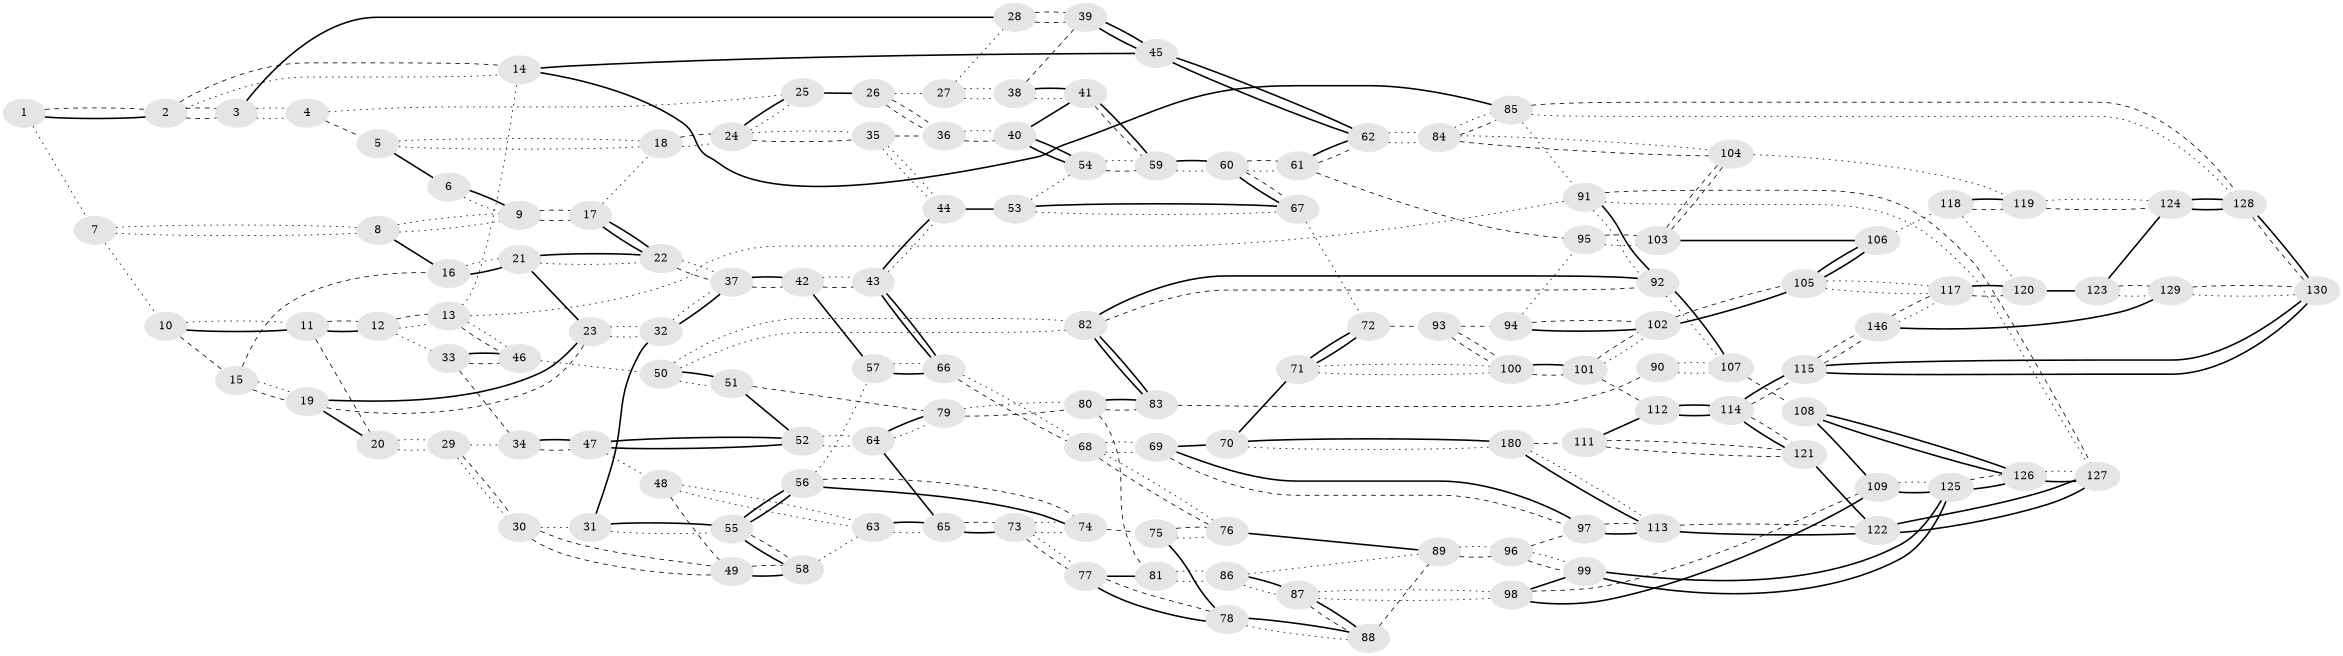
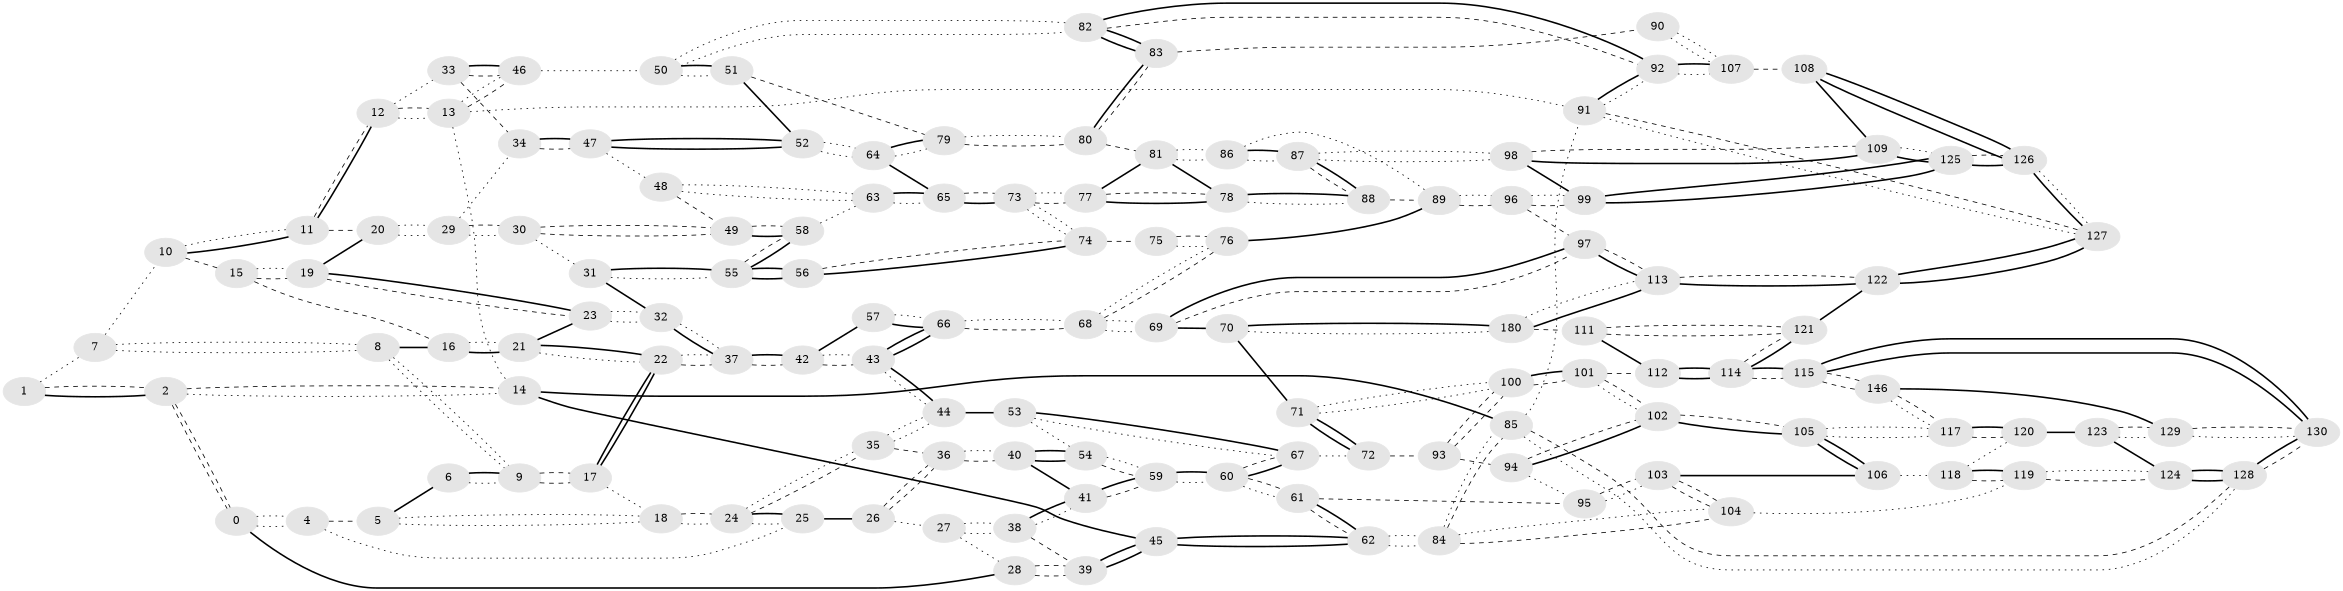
node "3": label "3" -> "0"
edge "57" -- "56": removed
edge "75" -- "78": now "81" -- "78"
